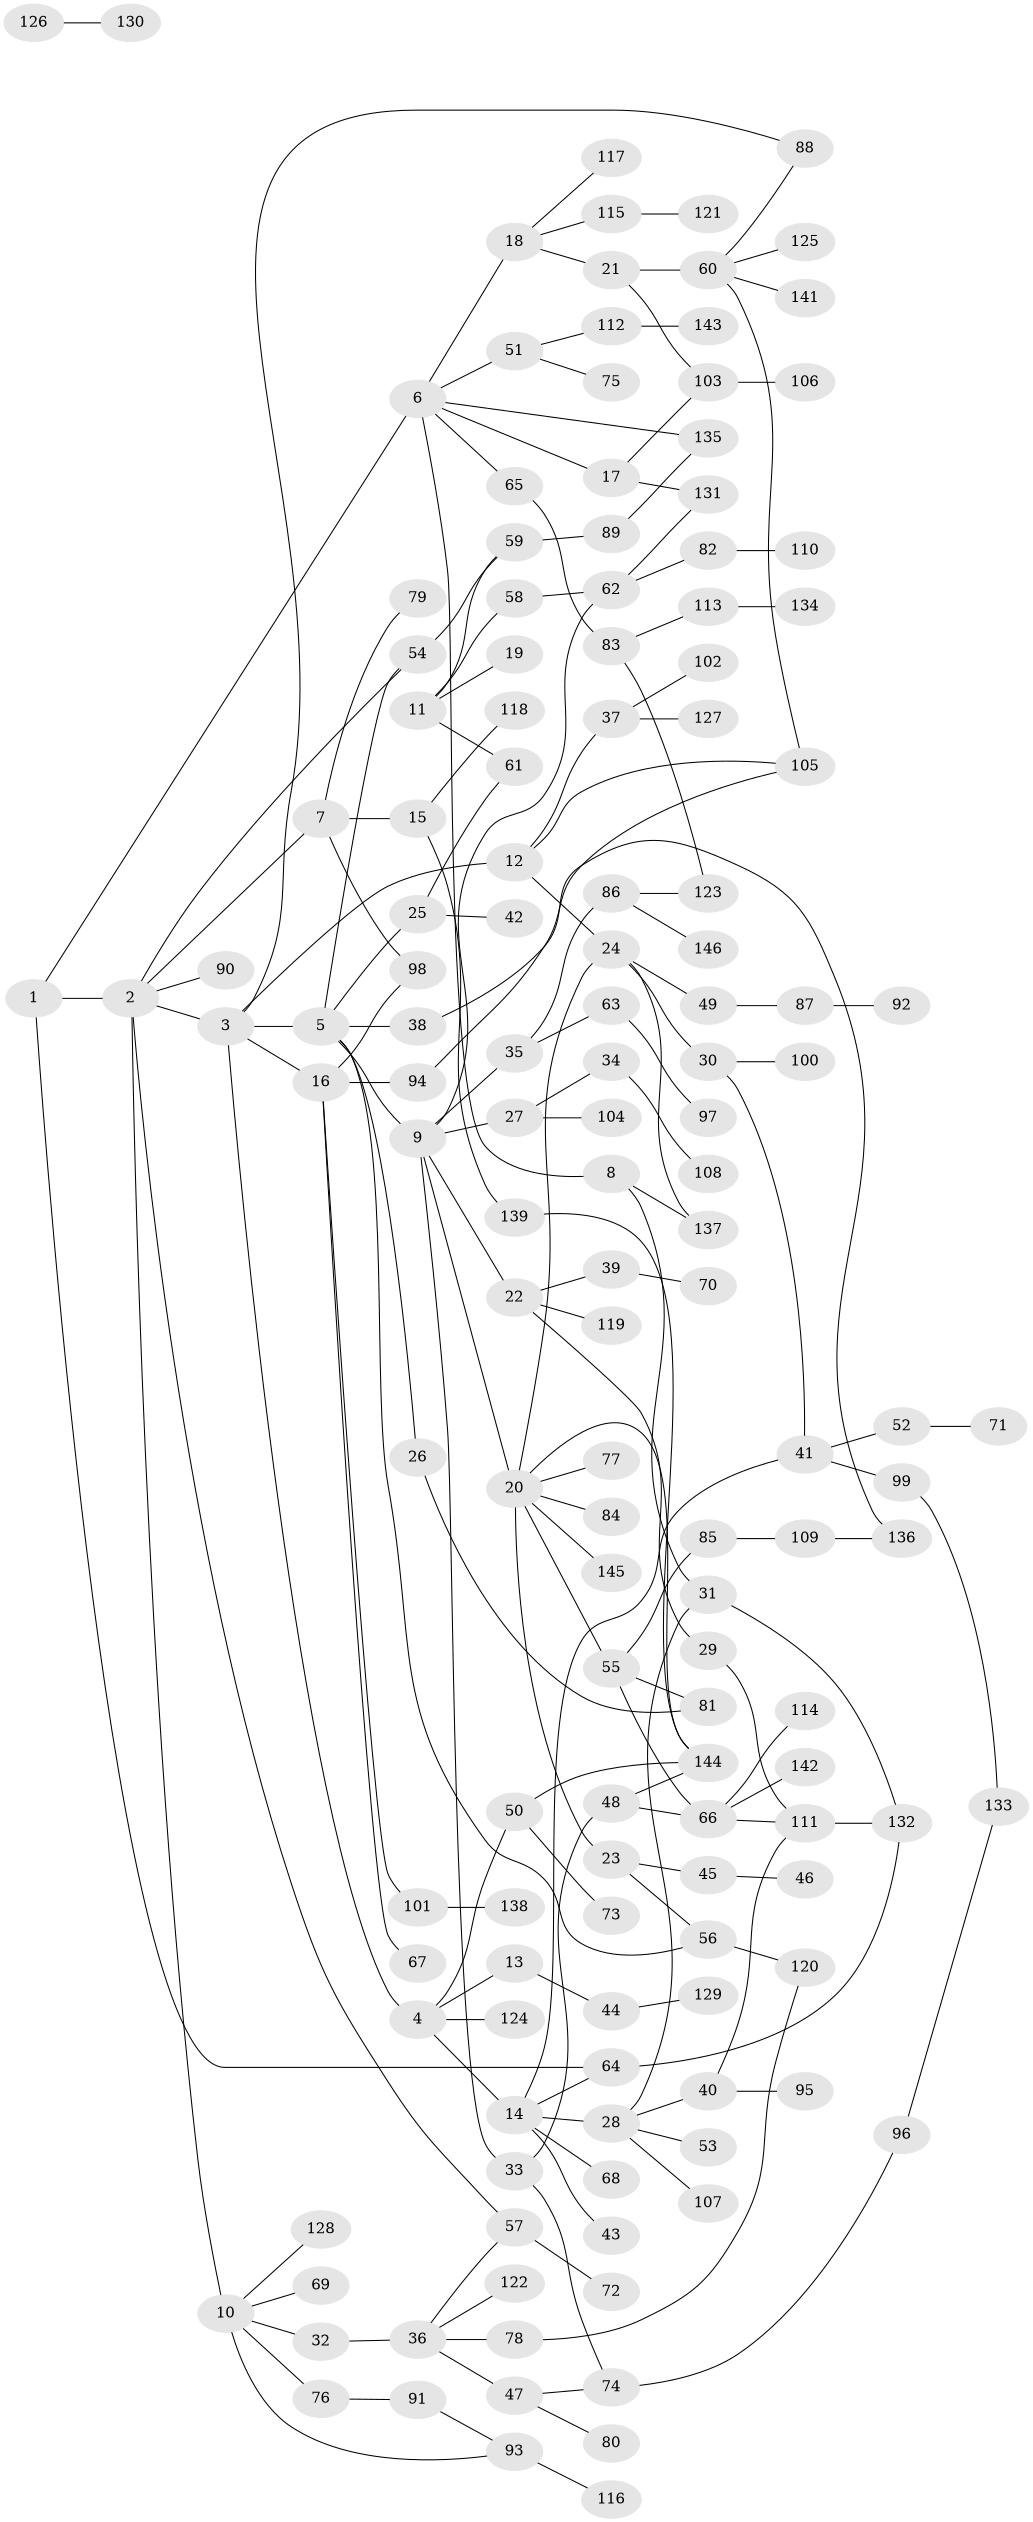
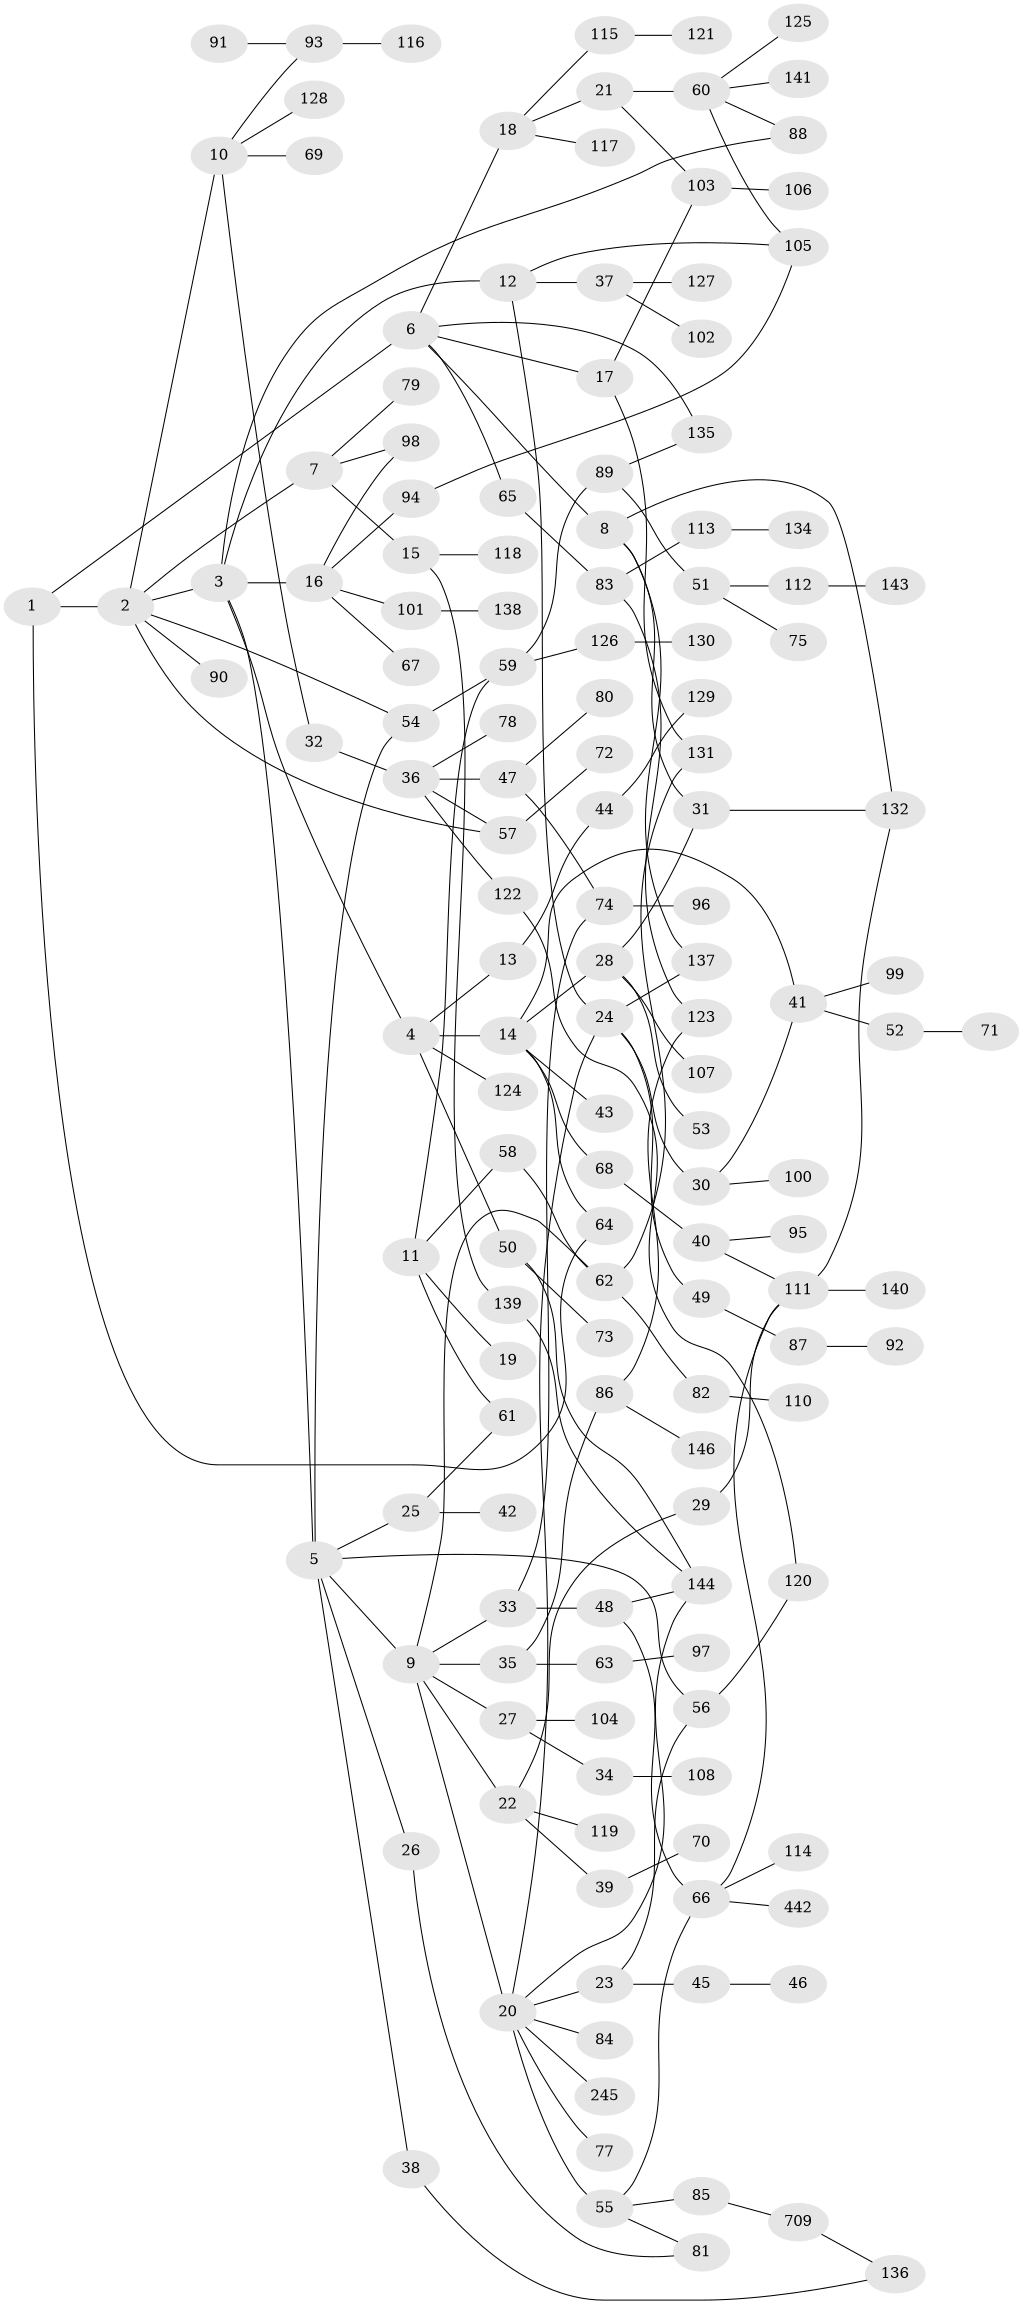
edge "51" -- "6": now "51" -- "89"
edge "126" -- "59": added
node "140": added
node "109": label "109" -> "709"
node "145": label "145" -> "245"
node "142": label "142" -> "442"
node "133": removed
edge "132" -- "64": now "132" -- "8"
edge "40" -- "28": now "40" -- "68"
edge "120" -- "78": now "120" -- "122"
node "76": removed
